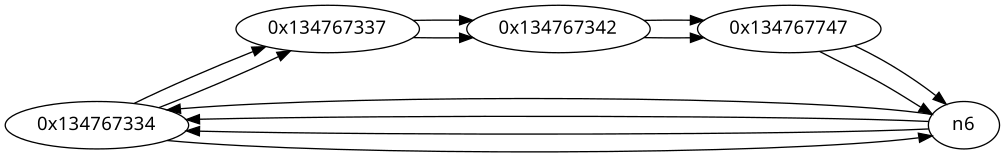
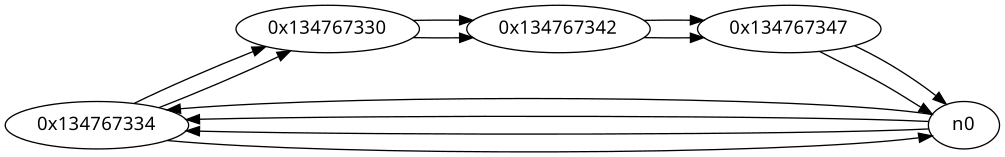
node "0x134767337": label "0x134767337" -> "0x134767330"
node "0x134767747": label "0x134767747" -> "0x134767347"
node "n6": label "n6" -> "n0"
